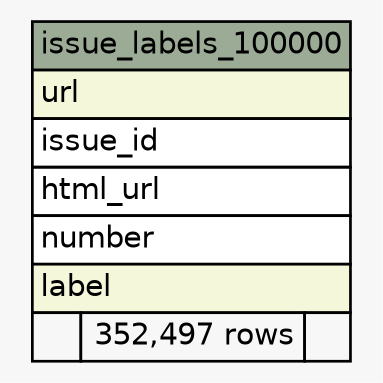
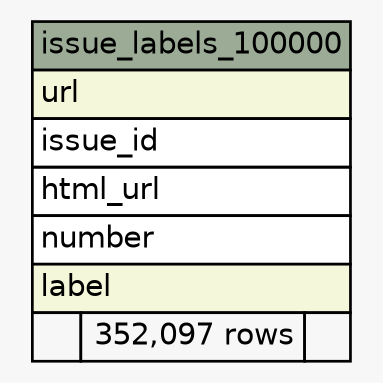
node "issue_labels_100000": text "352,497 rows" -> "352,097 rows"
